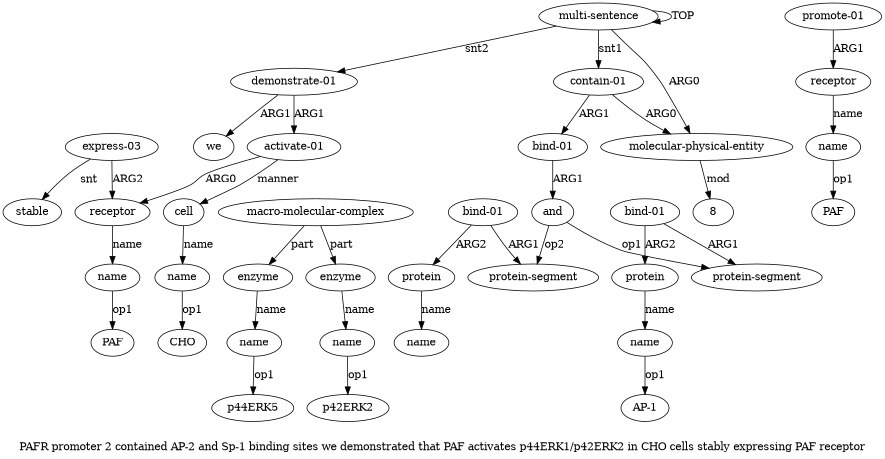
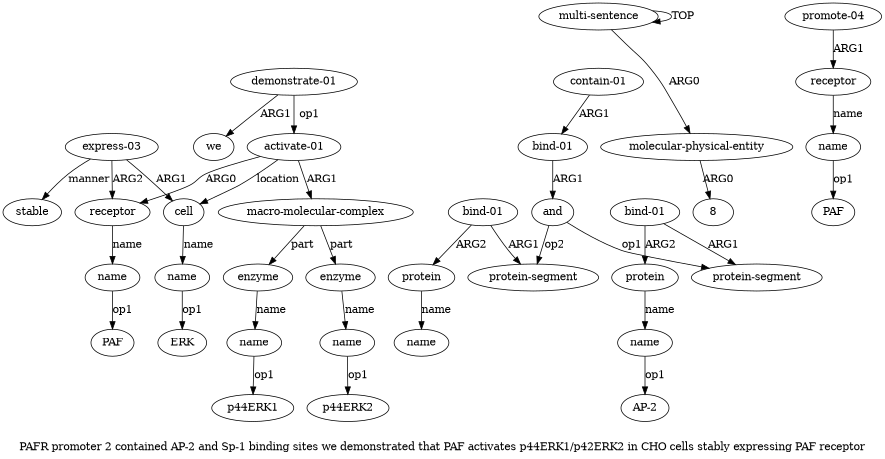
node "promote-01": label "promote-01" -> "promote-04"
edge "multi-sentence" -> "contain-01": removed, label "snt1"
edge "multi-sentence" -> "demonstrate-01": removed, label "snt2"
edge "demonstrate-01" -> "activate-01": label "ARG1" -> "op1"
edge "contain-01" -> "molecular-physical-entity": removed, label "ARG0"
edge "activate-01" -> "macro-molecular-complex": added, label "ARG1"
edge "express-03" -> "cell": added, label "ARG1"
edge "express-03" -> "stable": label "snt" -> "manner"
edge "activate-01" -> "cell": label "manner" -> "location"
edge "molecular-physical-entity" -> "8": label "mod" -> "ARG0"
node "CHO": label "CHO" -> "ERK"
node "p44ERK5": label "p44ERK5" -> "p44ERK1"
node "p42ERK2": label "p42ERK2" -> "p44ERK2"
node "AP-1": label "AP-1" -> "AP-2"
